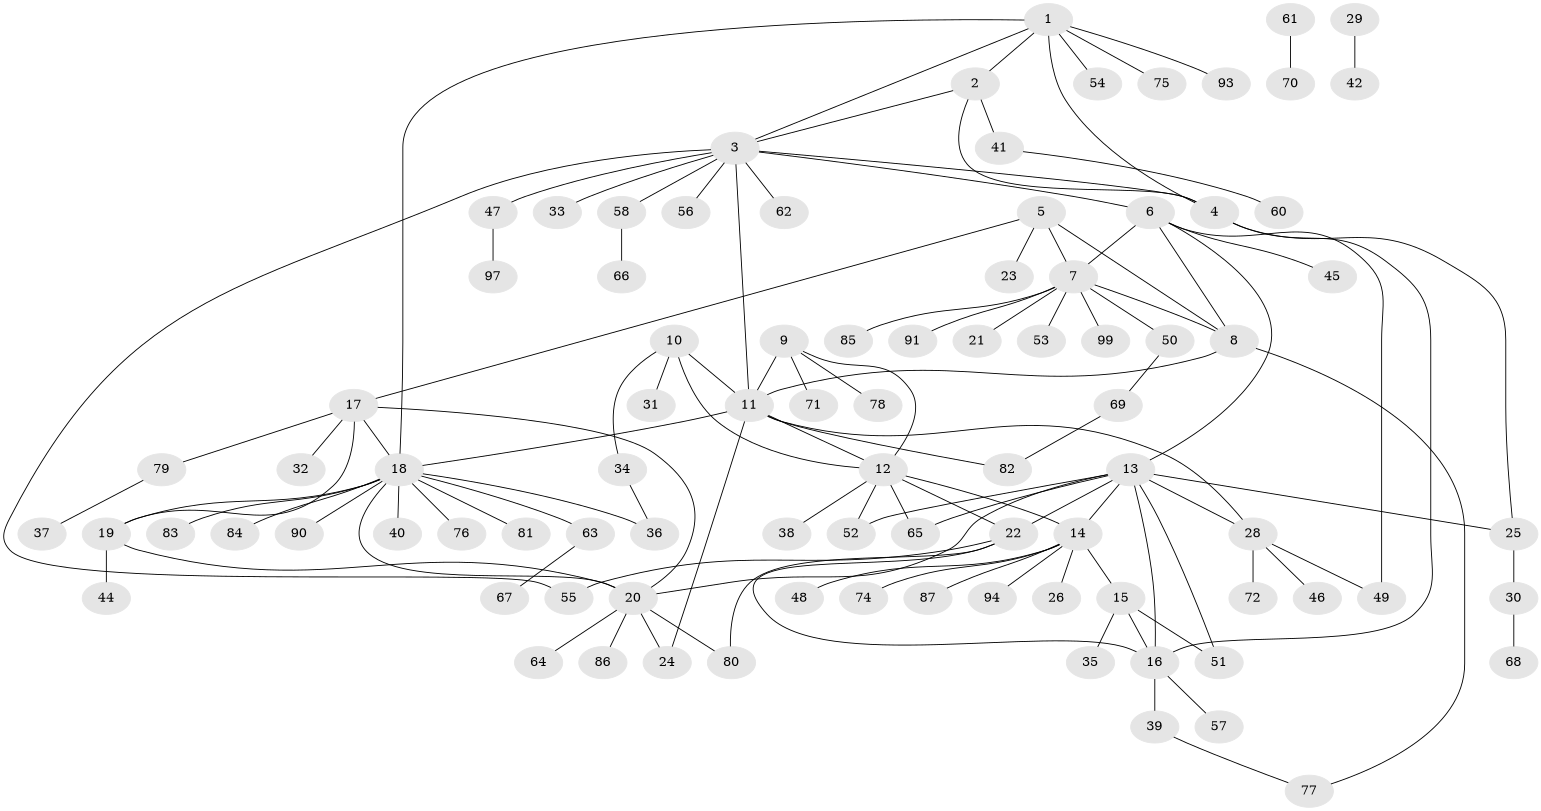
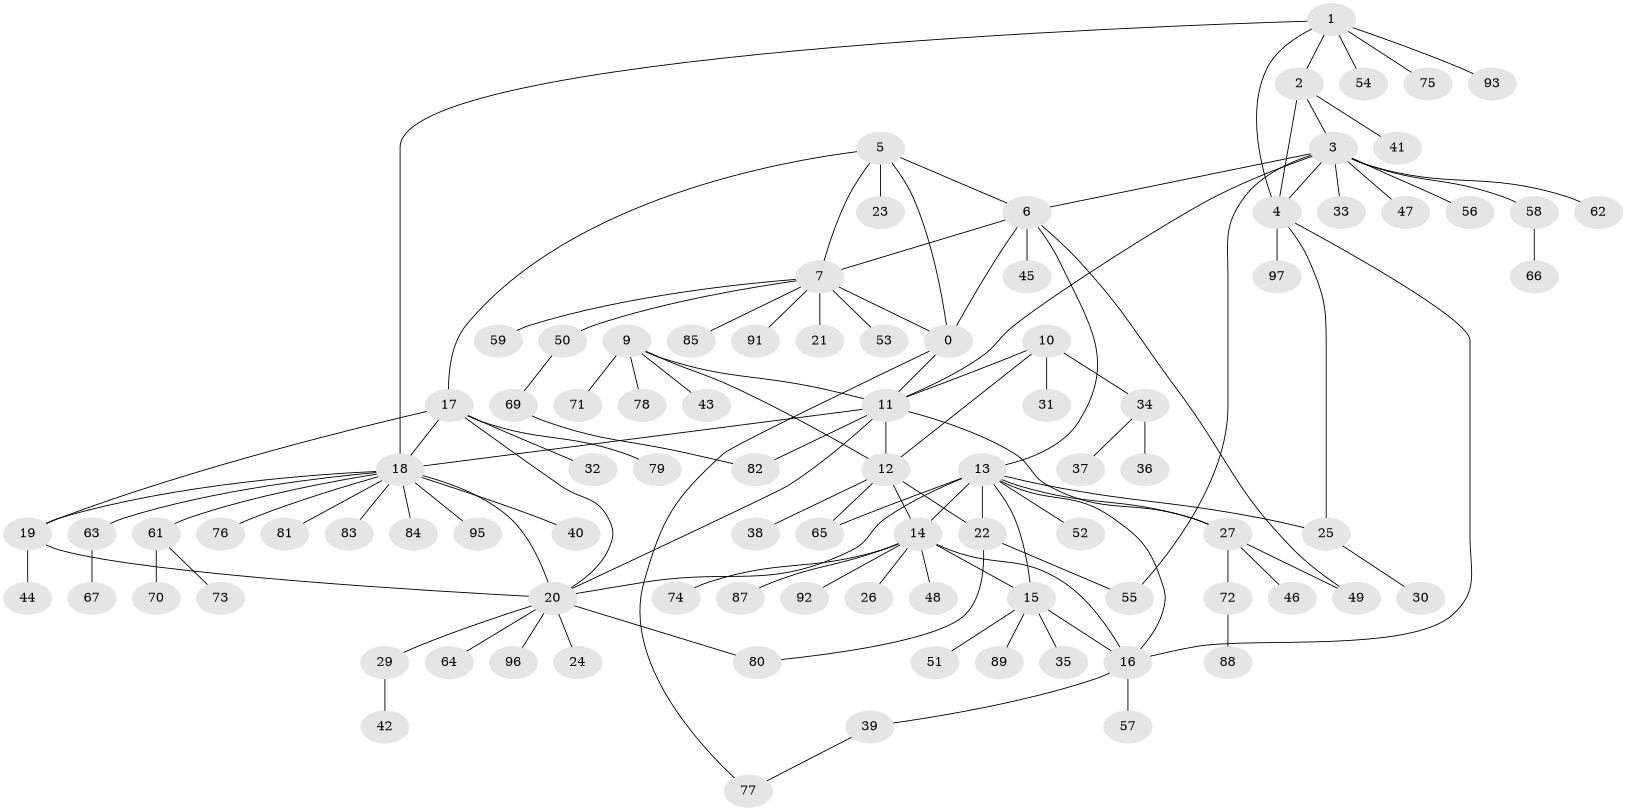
edge "1" -- "3": removed
edge "5" -- "6": added
node "60": removed
edge "47" -- "97": now "4" -- "97"
node "99": label "99" -> "59"
node "8": label "8" -> "0"
node "43": added
edge "18" -- "36": now "18" -- "61"
edge "79" -- "37": now "34" -- "37"
edge "12" -- "52": removed
node "90": label "90" -> "95"
edge "11" -- "24": now "11" -- "20"
node "28": label "28" -> "27"
edge "13" -- "51": now "13" -- "15"
node "73": added
node "94": label "94" -> "92"
edge "20" -- "29": added
edge "22" -- "16": now "14" -- "16"
node "86": label "86" -> "96"
node "89": added
node "88": added
node "68": removed
